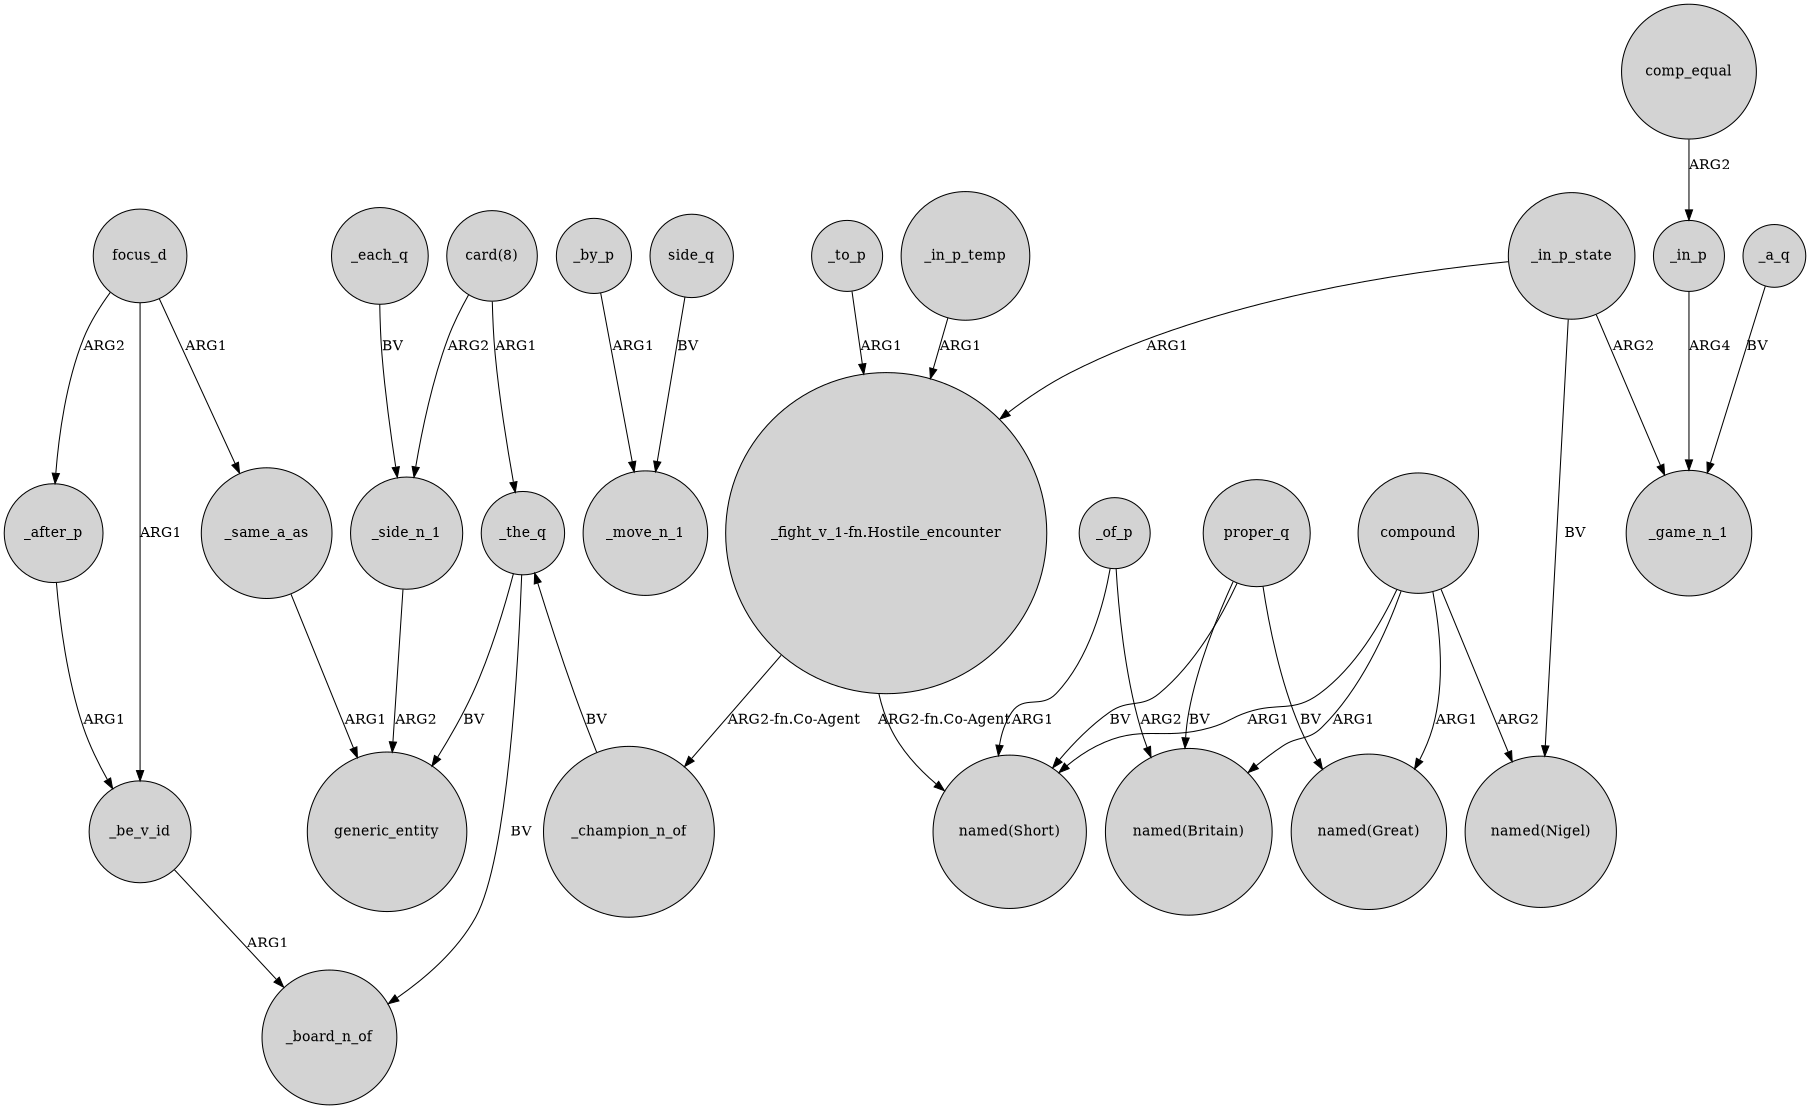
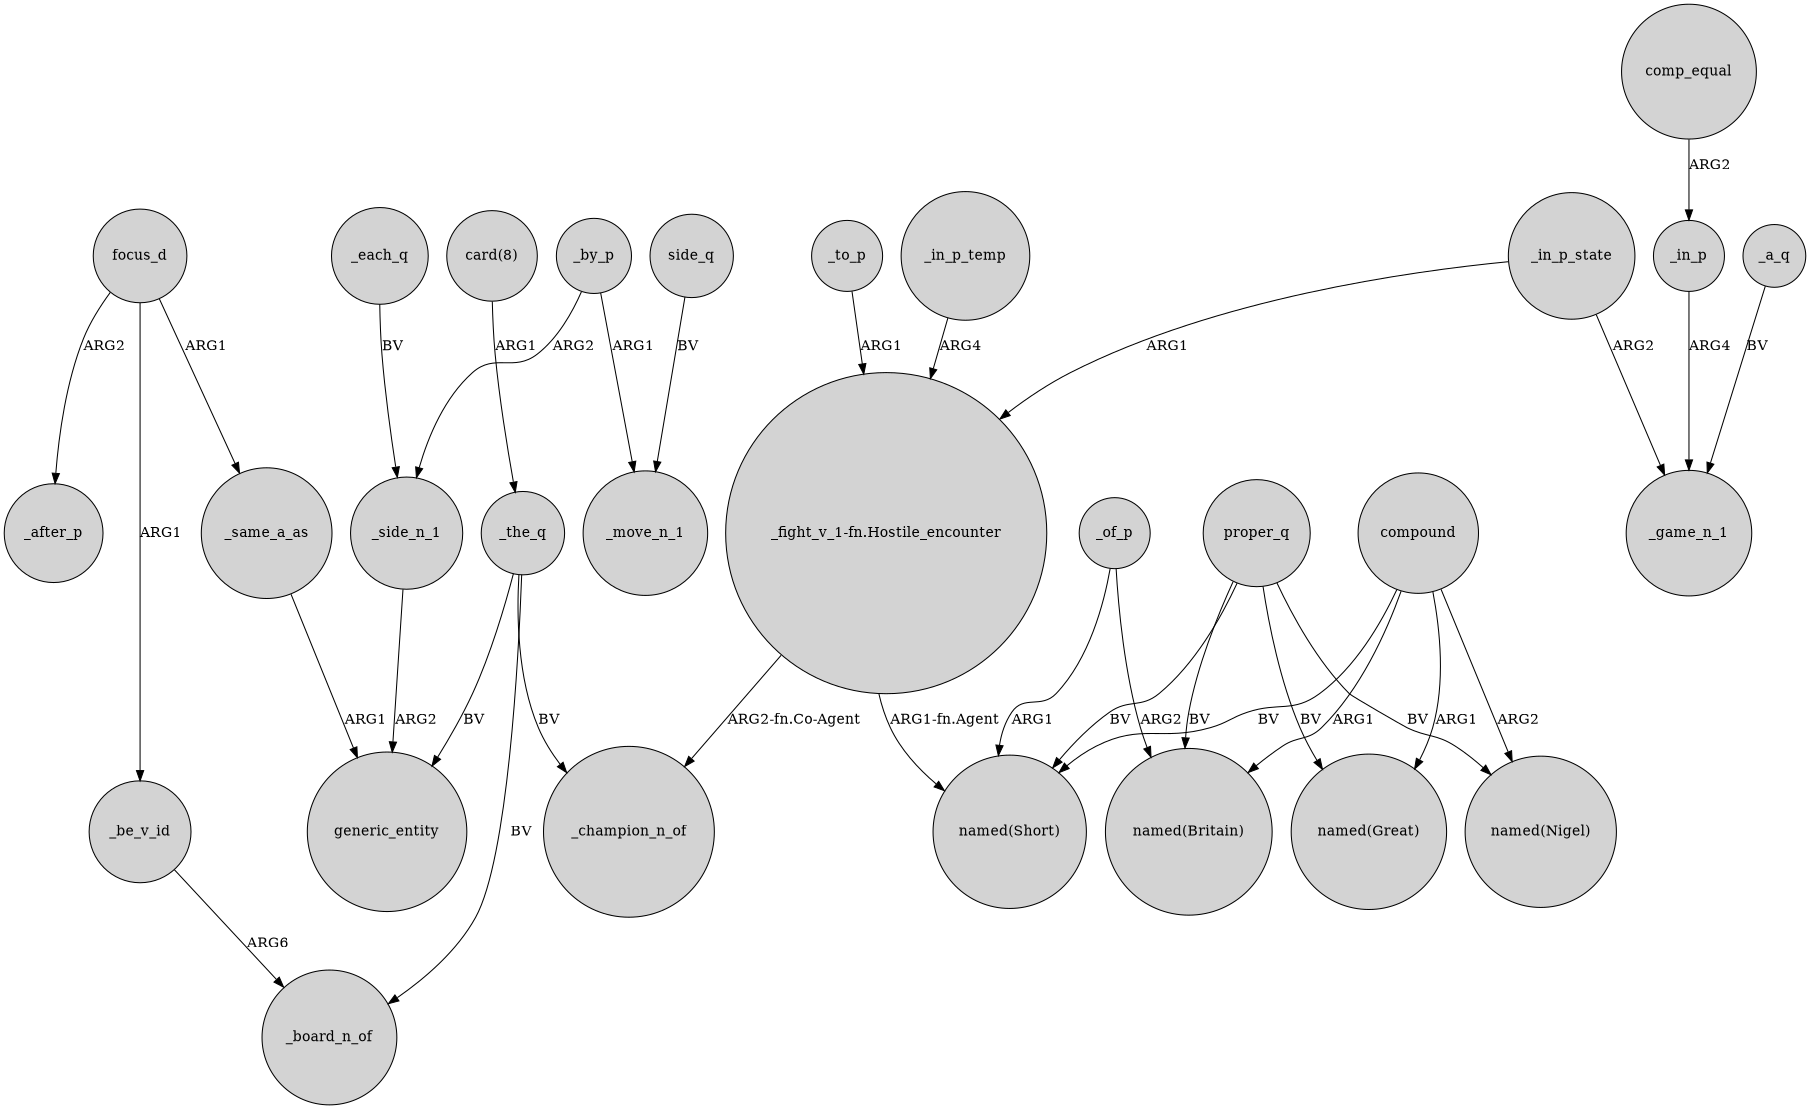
edge "_in_p_temp" -> "_fight_v_1-fn.Hostile_encounter": label "ARG1" -> "ARG4"
edge "card(8)" -> "_side_n_1": now "_by_p" -> "_side_n_1"
edge "_in_p_state" -> "named(Nigel)": now "proper_q" -> "named(Nigel)"
edge "_champion_n_of" -> "_the_q": reversed
edge "_after_p" -> "_be_v_id": removed, label "ARG1"
edge "_fight_v_1-fn.Hostile_encounter" -> "named(Short)": label "ARG2-fn.Co-Agent" -> "ARG1-fn.Agent"
edge "compound" -> "named(Short)": label "ARG1" -> "BV"
edge "_be_v_id" -> "_board_n_of": label "ARG1" -> "ARG6"
